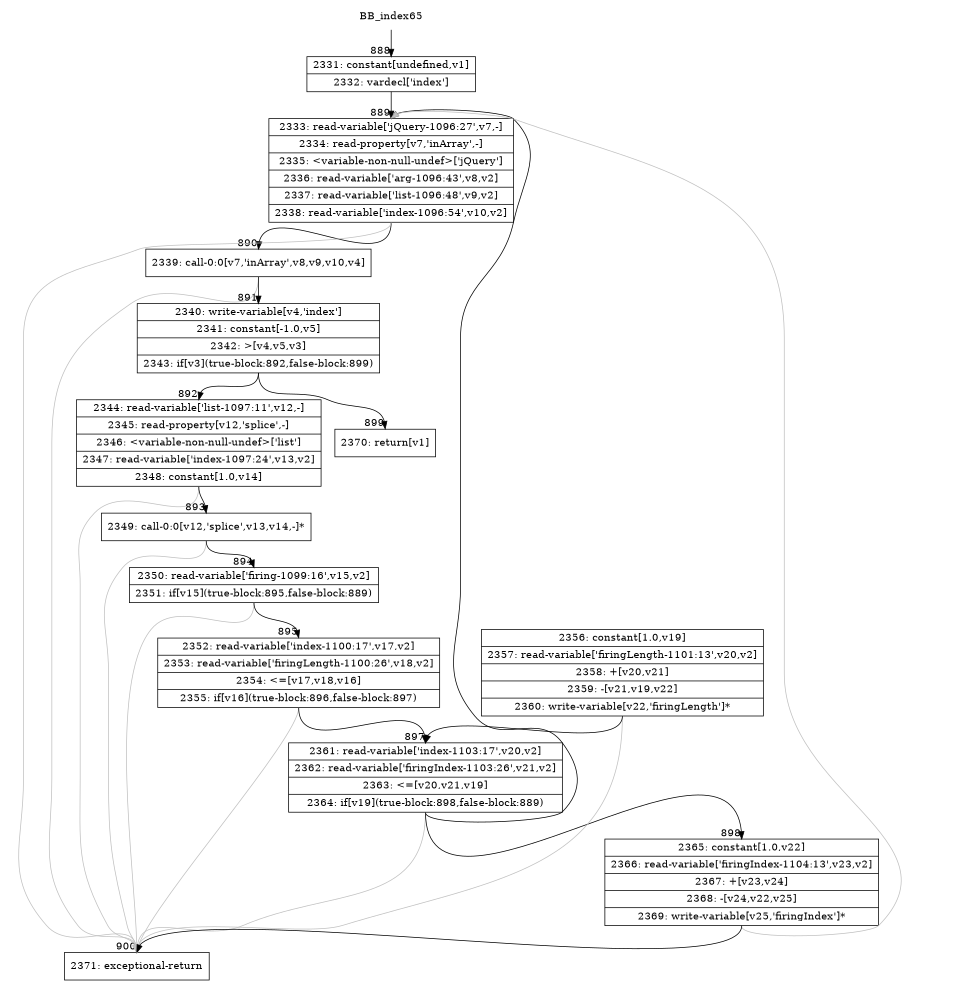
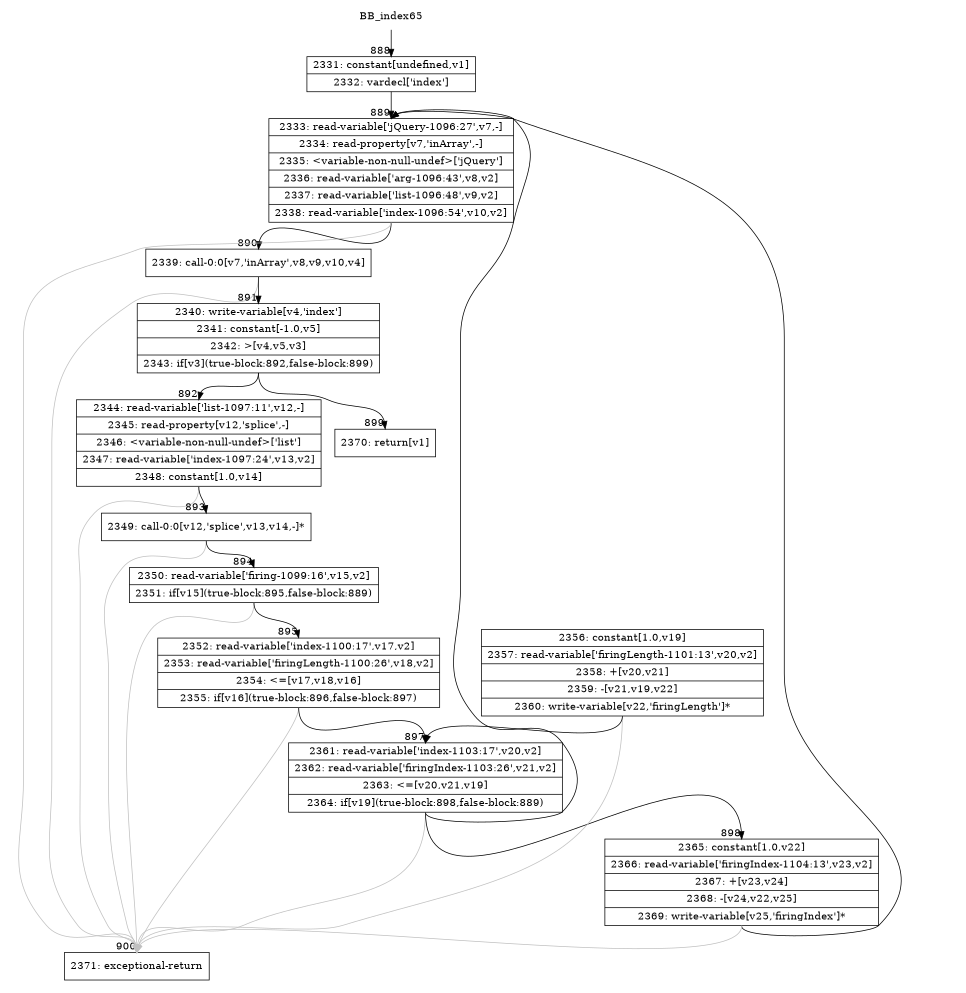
edge "2365: constant[1.0,v22]" -> "2333: read-variable['jQuery-1096:27',v7,-]": color gray -> black
edge "2365: constant[1.0,v22]" -> "2371: exceptional-return": color black -> gray
